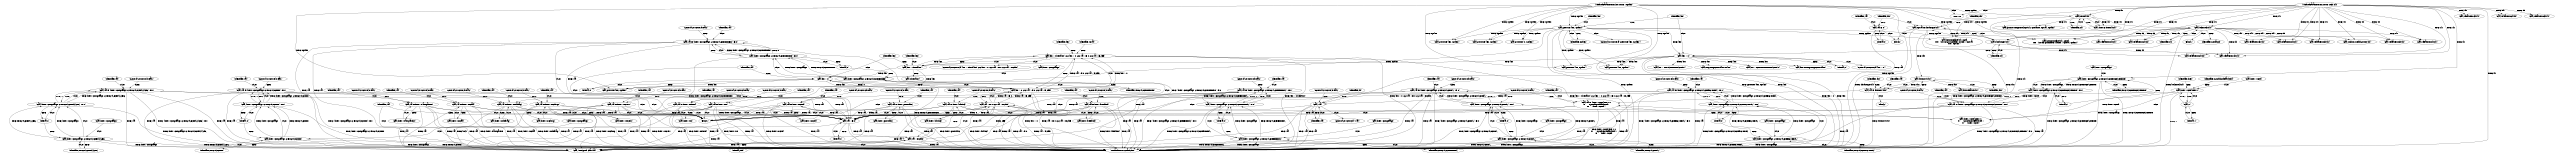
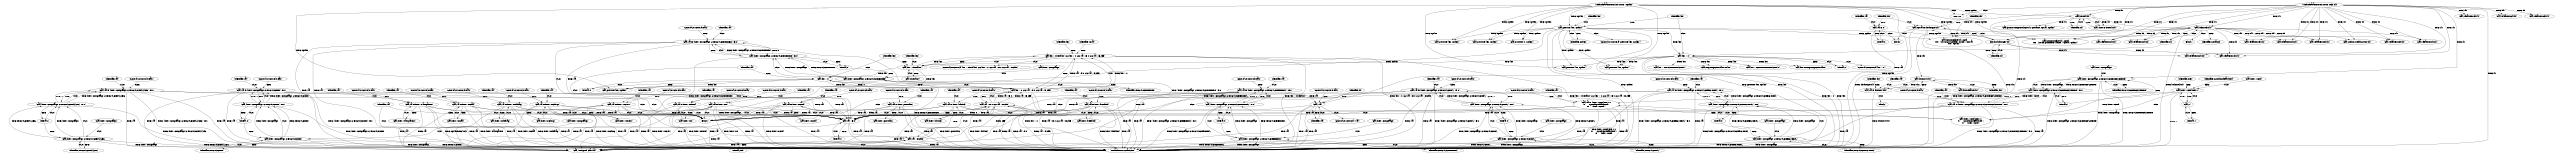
node "(Call,sk_dst_get(sk))": label "(Call,sk_dst_get(sk))" -> "(Block,sk_dst_get(sk))"
edge "(Call,val = dst_mtu(dst))" -> "(Call,!val)": now "(Identifier,IP_CMSG_PKTINFO)" -> "(Call,!val)"
edge "(Call,sizeof(int))" -> "(Call,val = inet->nodefrag)": now "(Call,sizeof(int))" -> "(Call,len < sizeof(int))"
edge "(Call,val = inet->nodefrag)" -> "(Call,(unsigned char)val)": label "DDG: val" -> "DDG: optlen"
